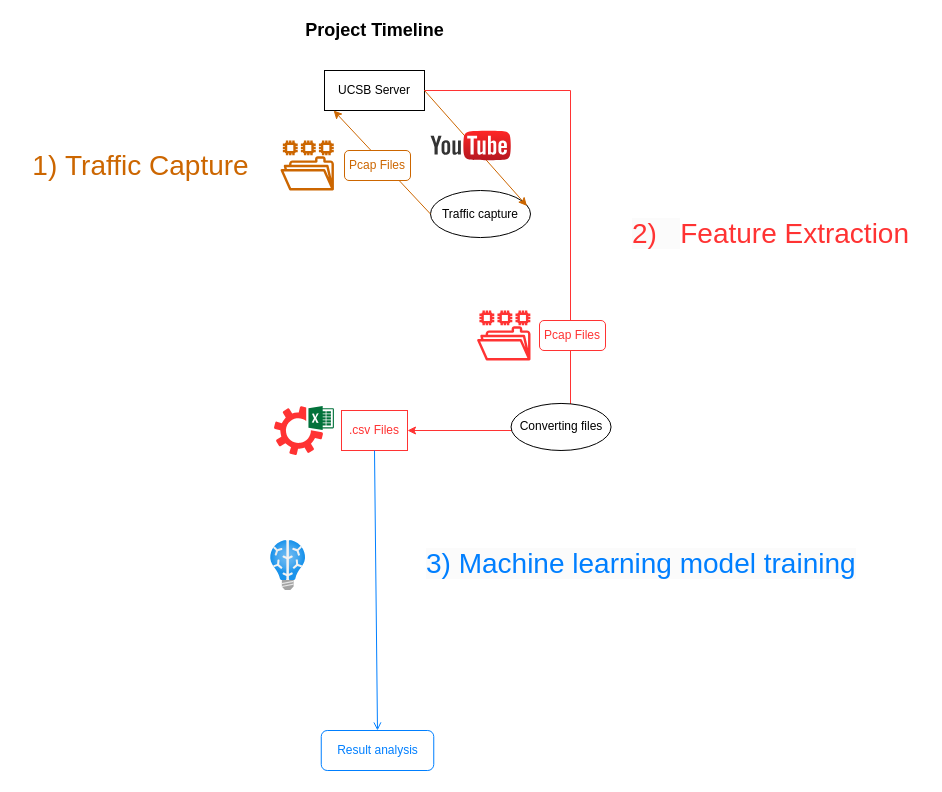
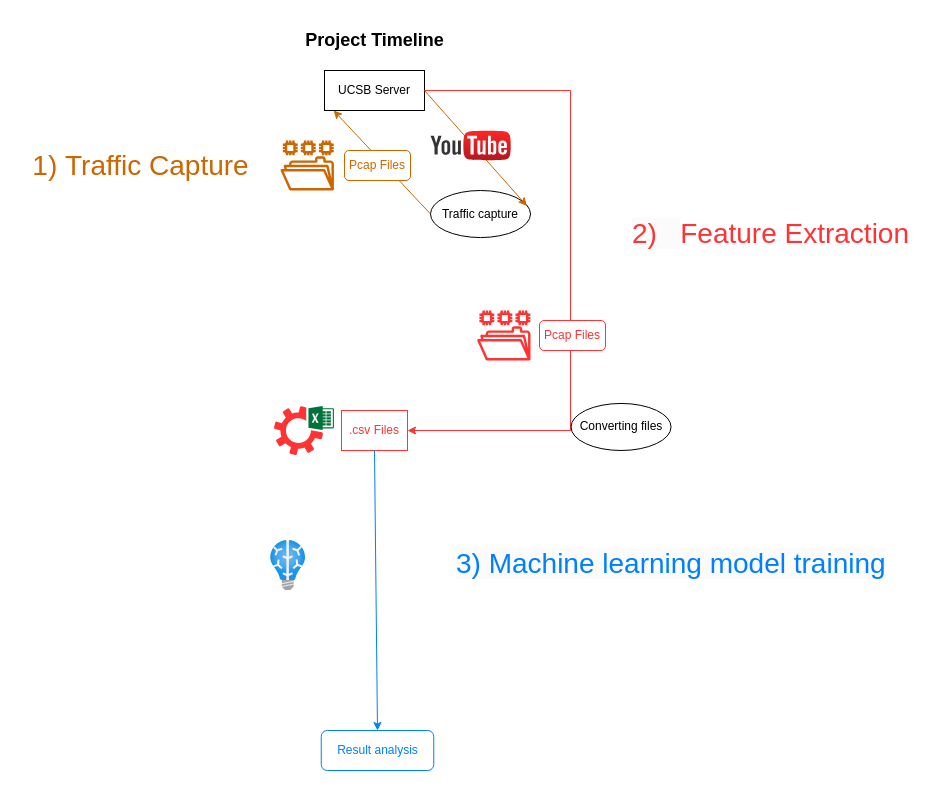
node "Project Timeline": moved (375, 31) -> (375, 41)
node "Converting files": moved (561, 427) -> (621, 427)
node "3) Machine learning model training": moved (647, 566) -> (677, 566)
edge ".csv Files" -> "Result analysis": arrowhead open -> classic
